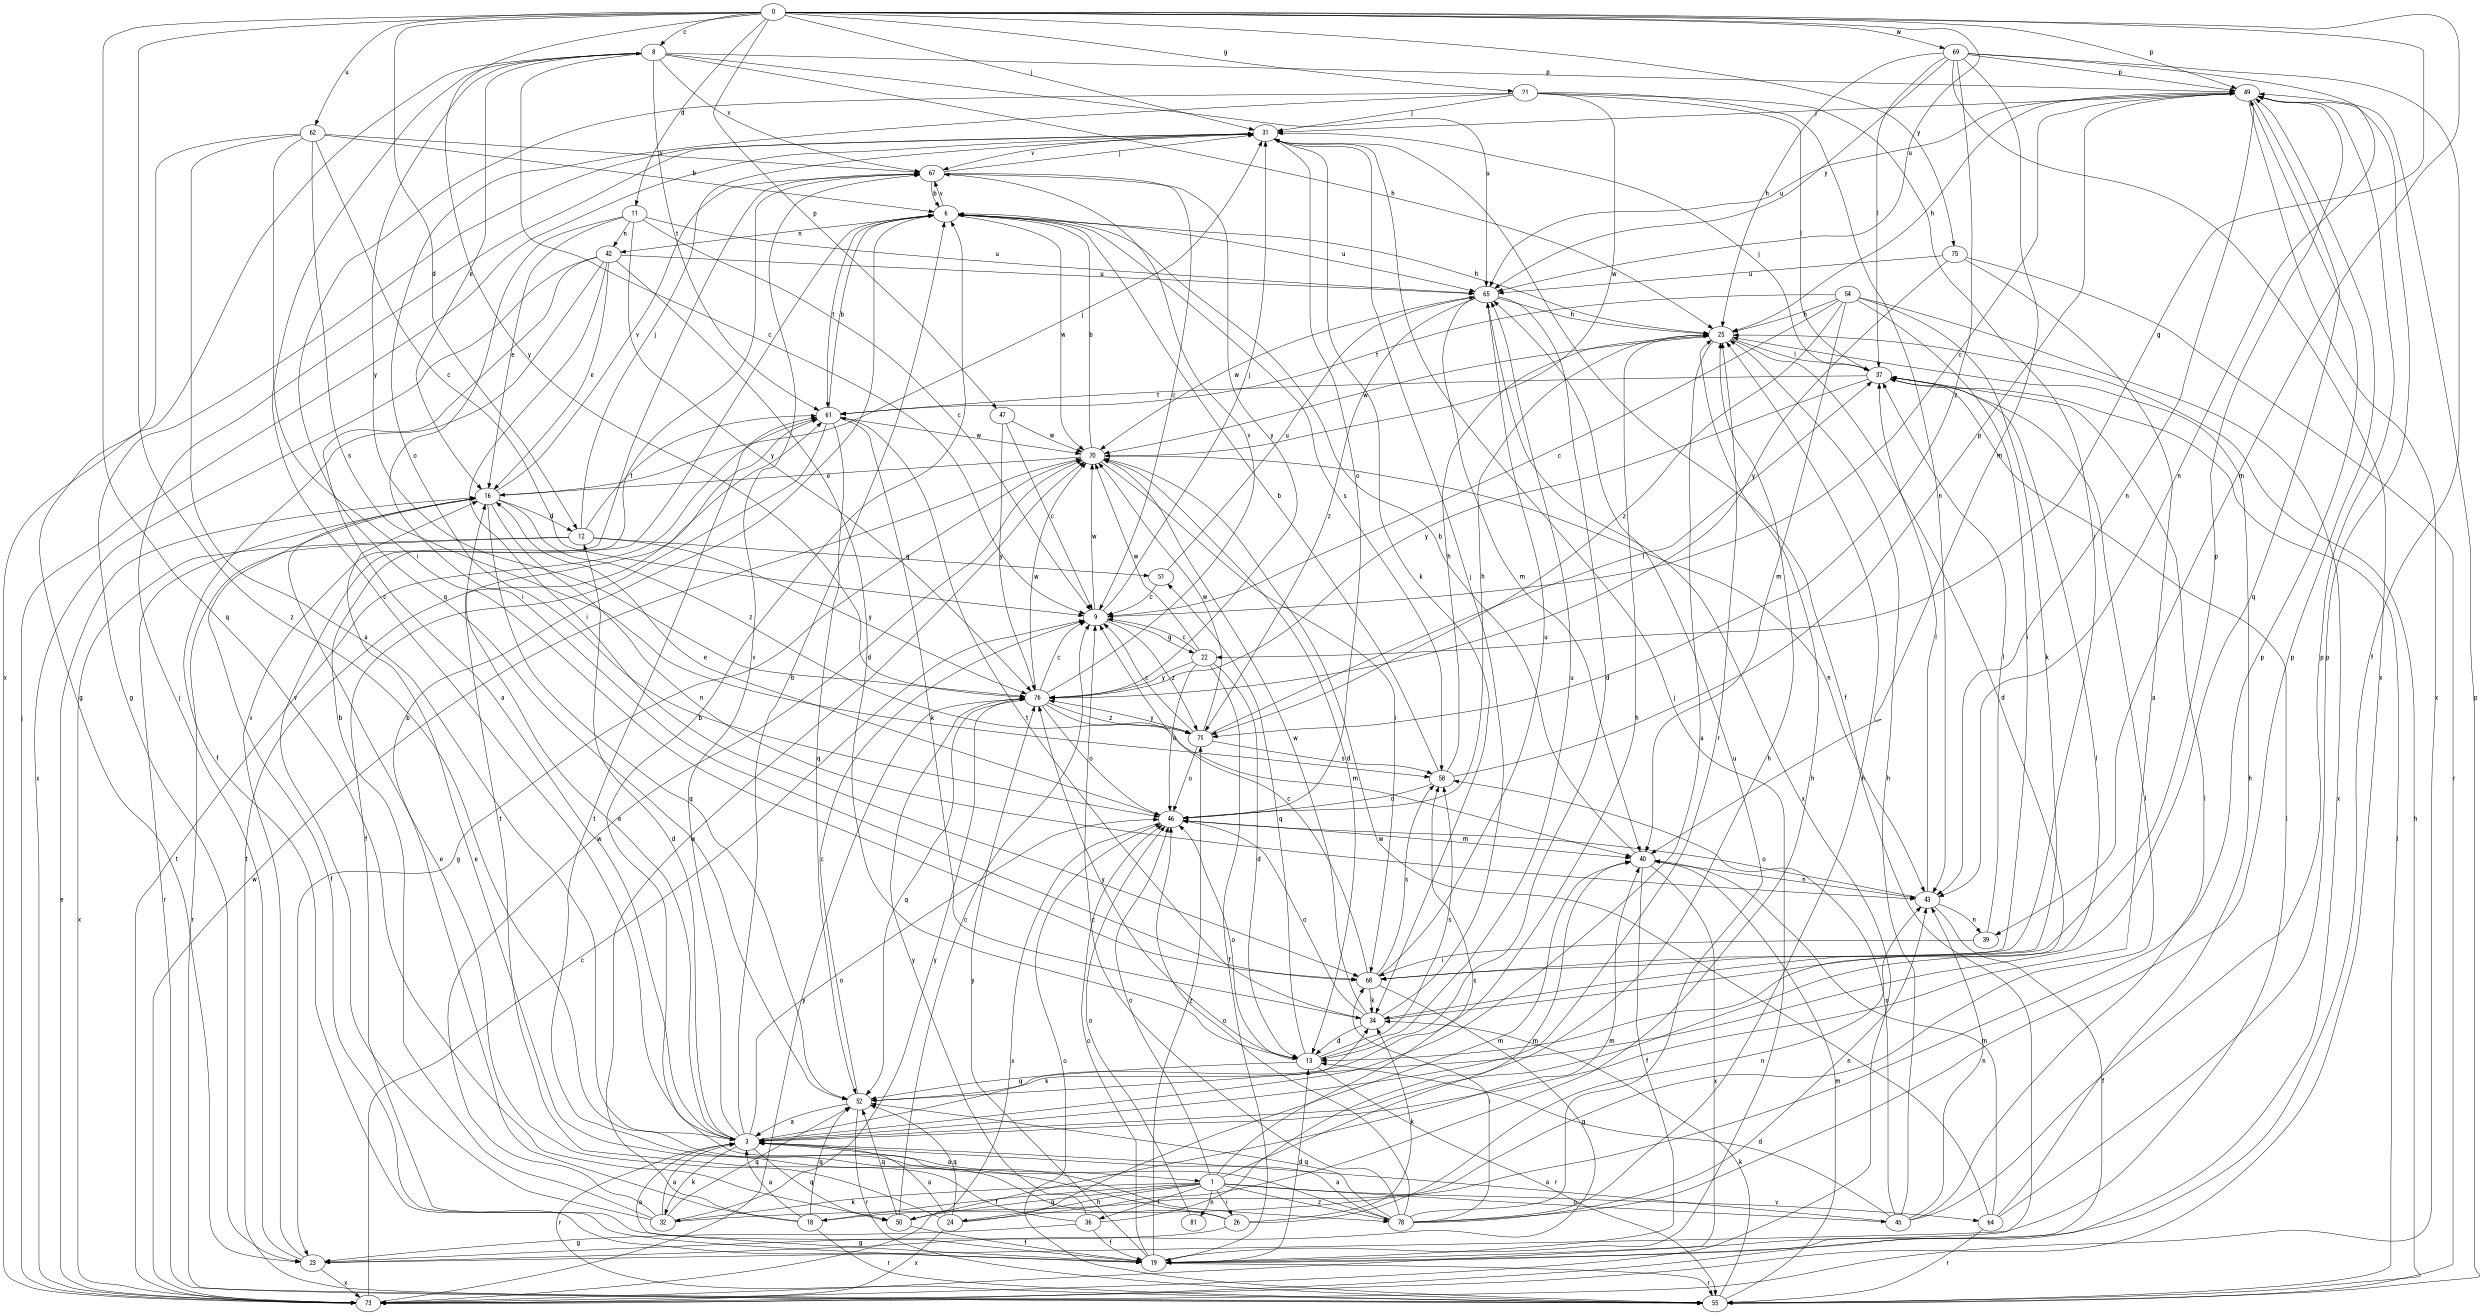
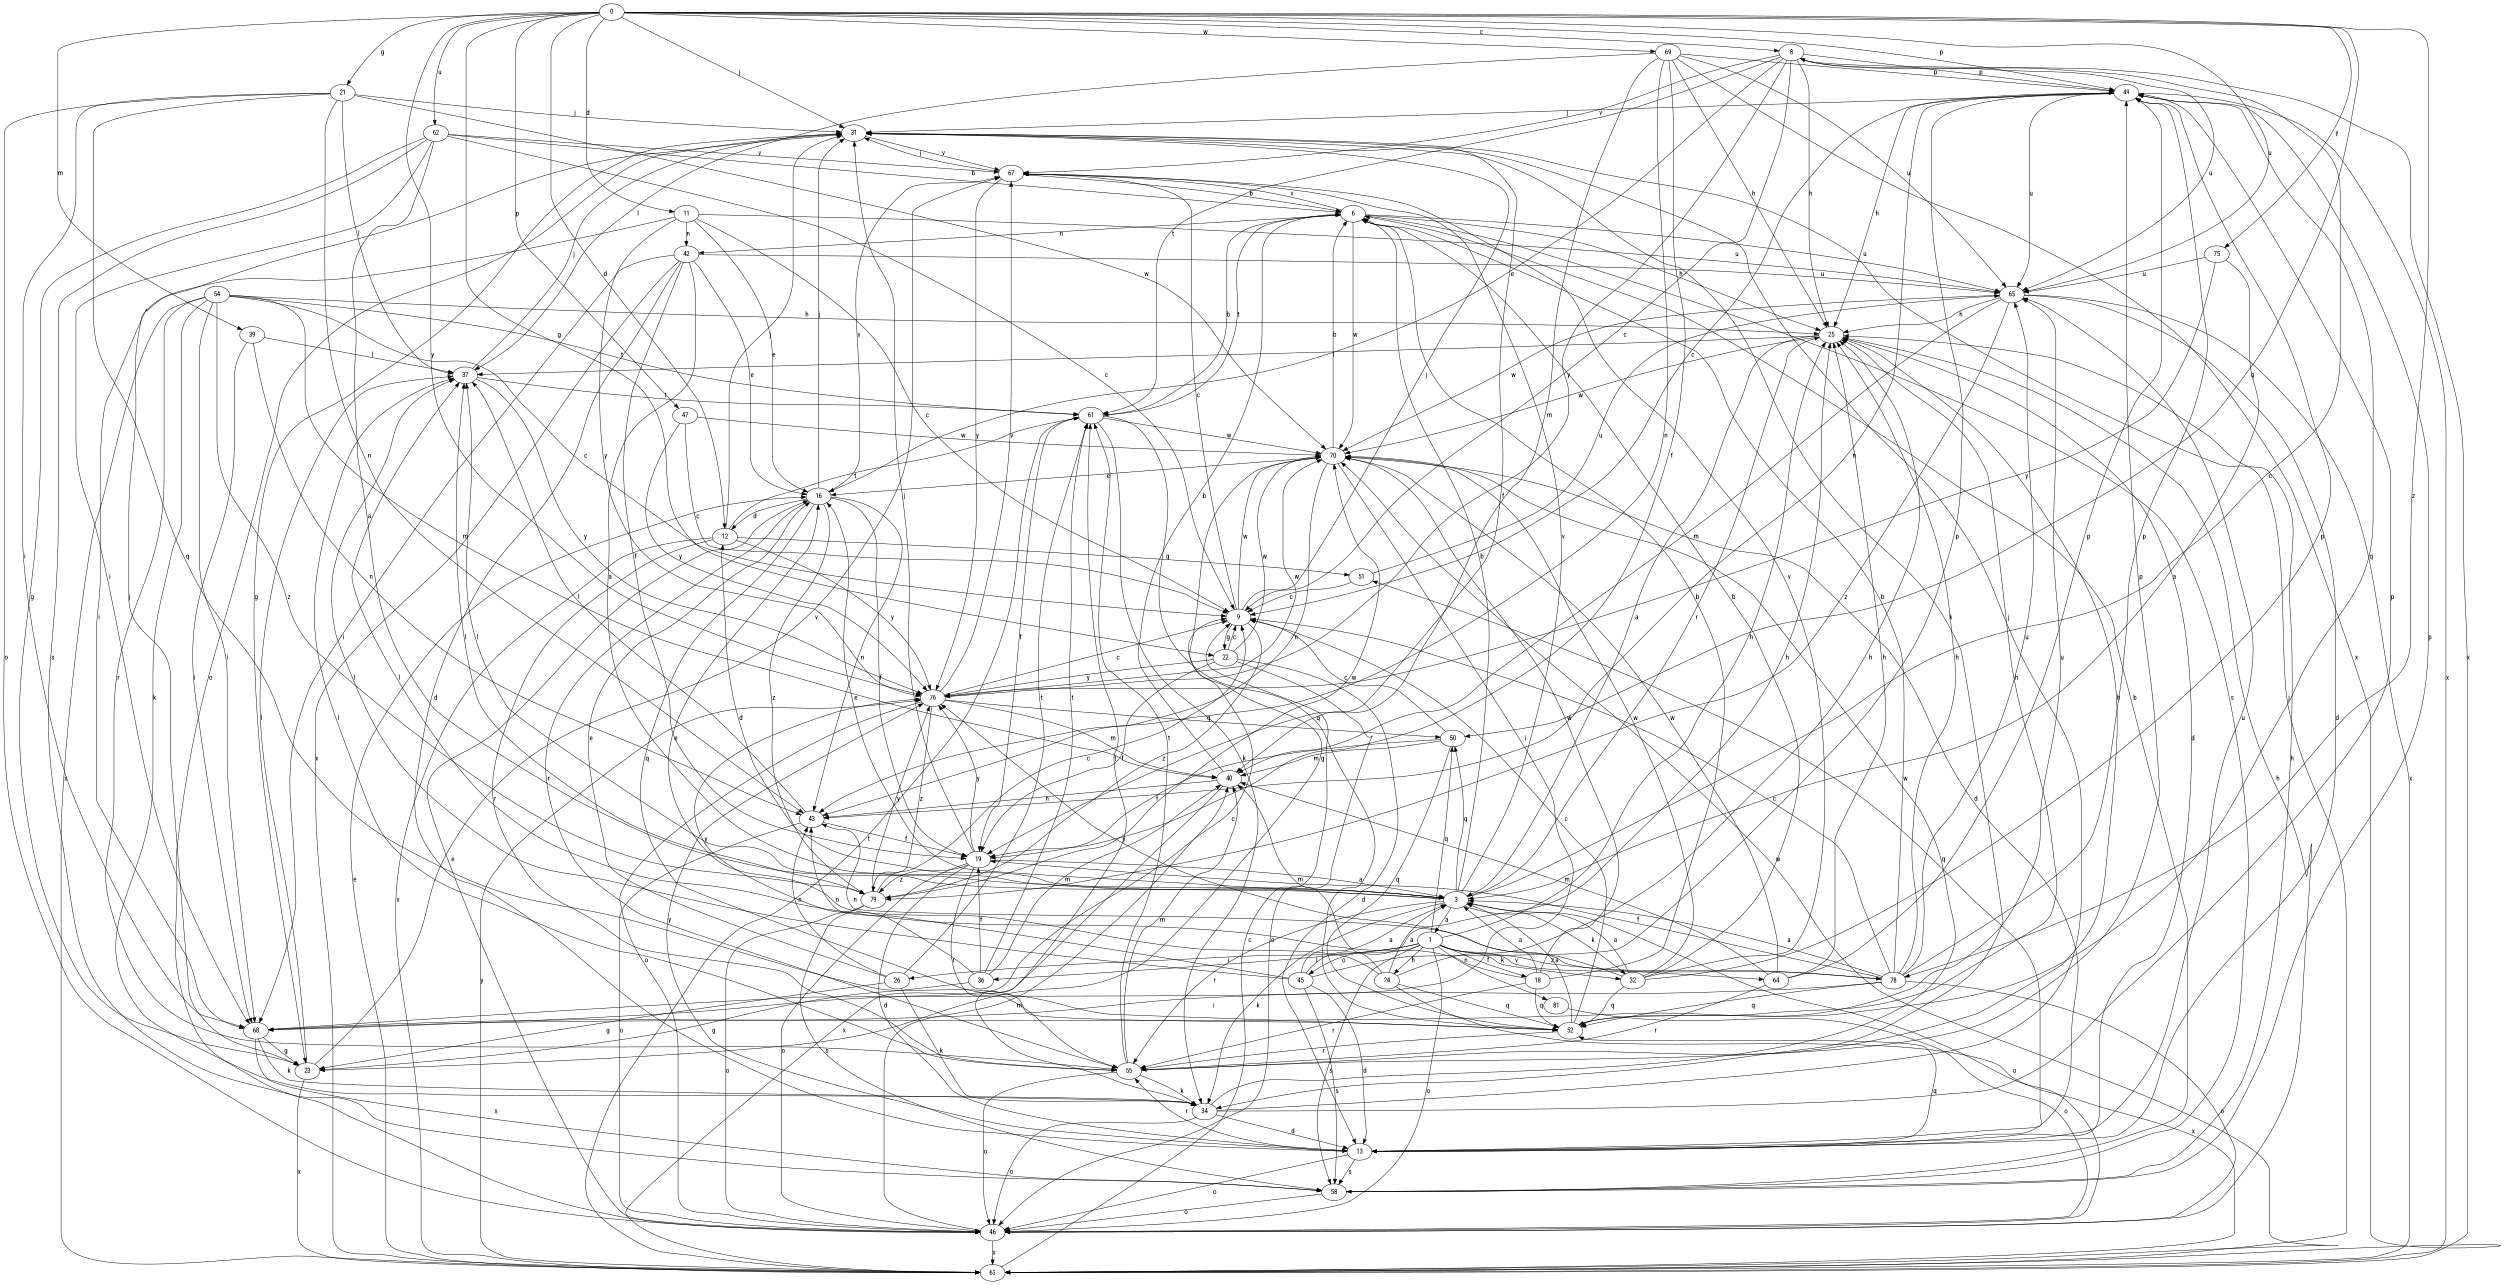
edge "69" -> "65": label "y" -> "u"
edge "67" -> "9": reversed
edge "69" -> "79": removed, label "z"
edge "76" -> "52": now "76" -> "50"
edge "43" -> "39": reversed
edge "75" -> "55": now "54" -> "55"
edge "40" -> "19": now "78" -> "19"
node "73": label "73" -> "63"
